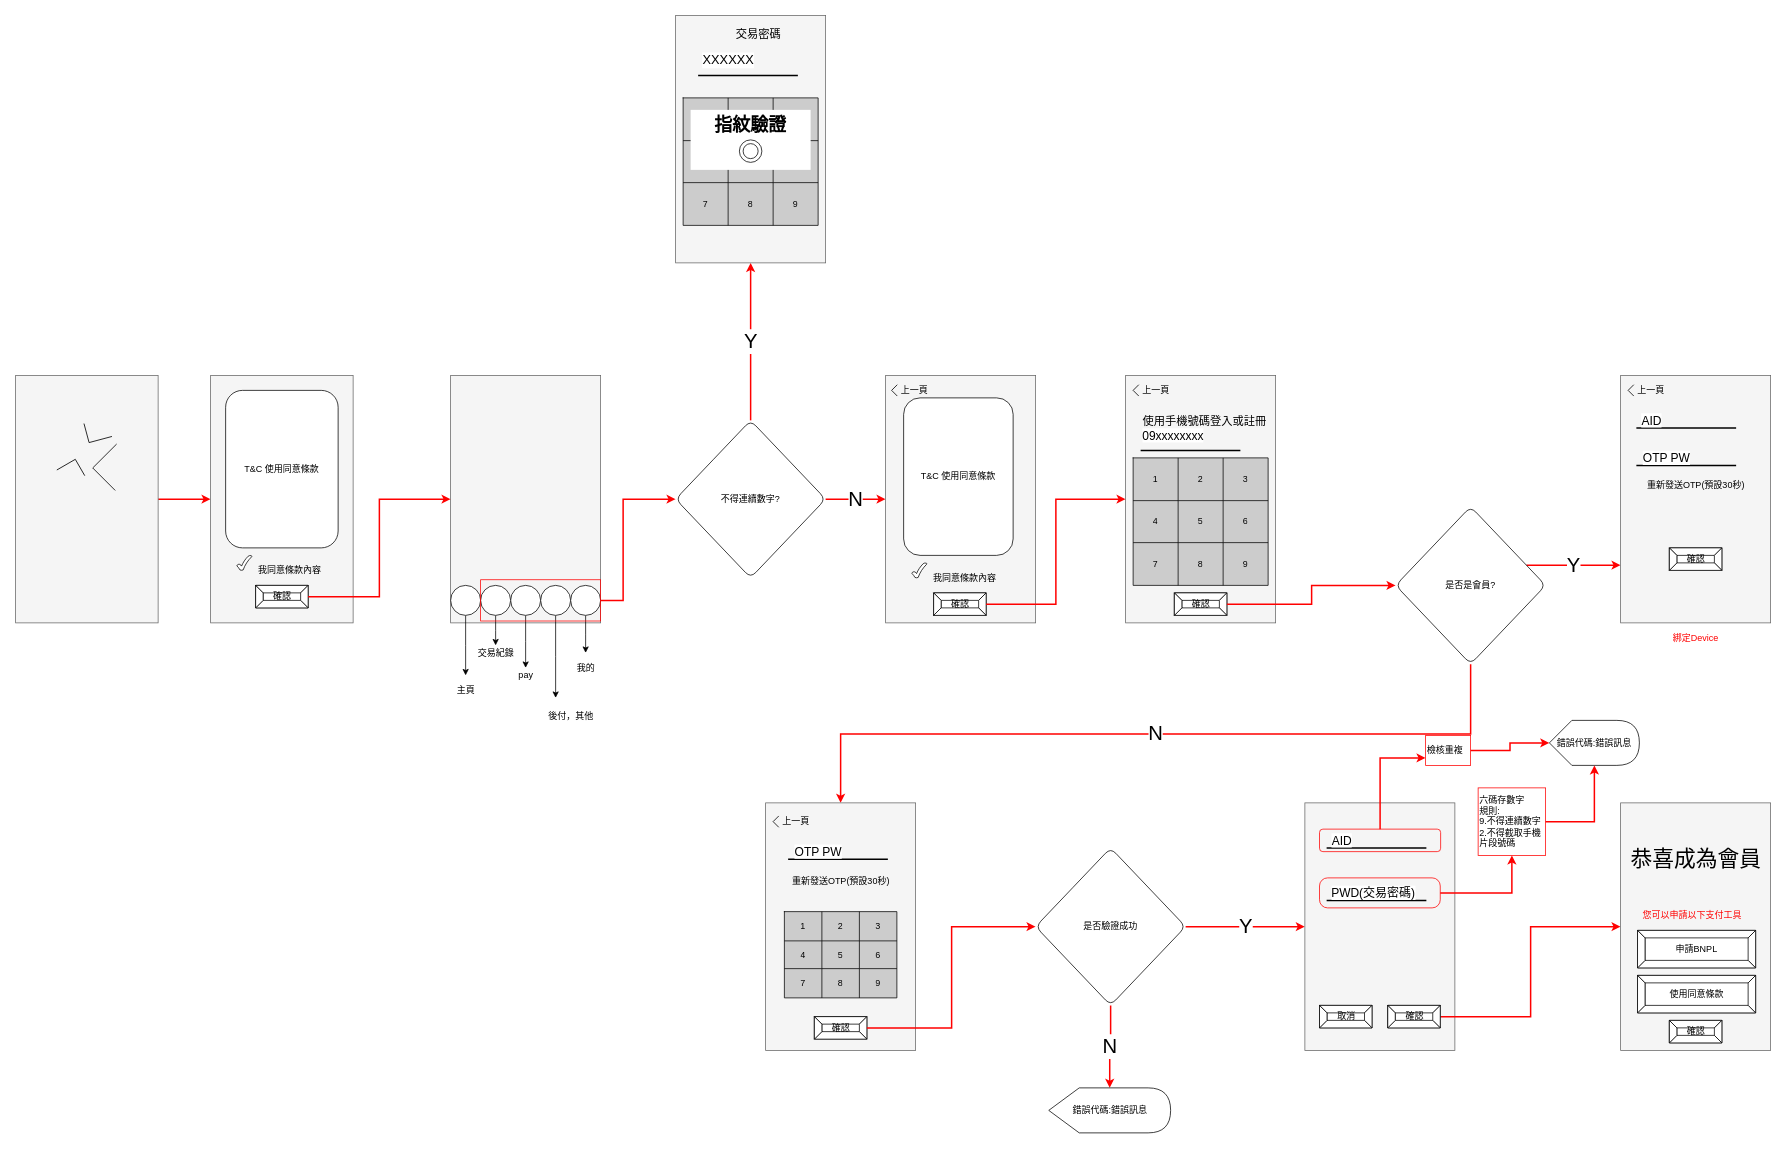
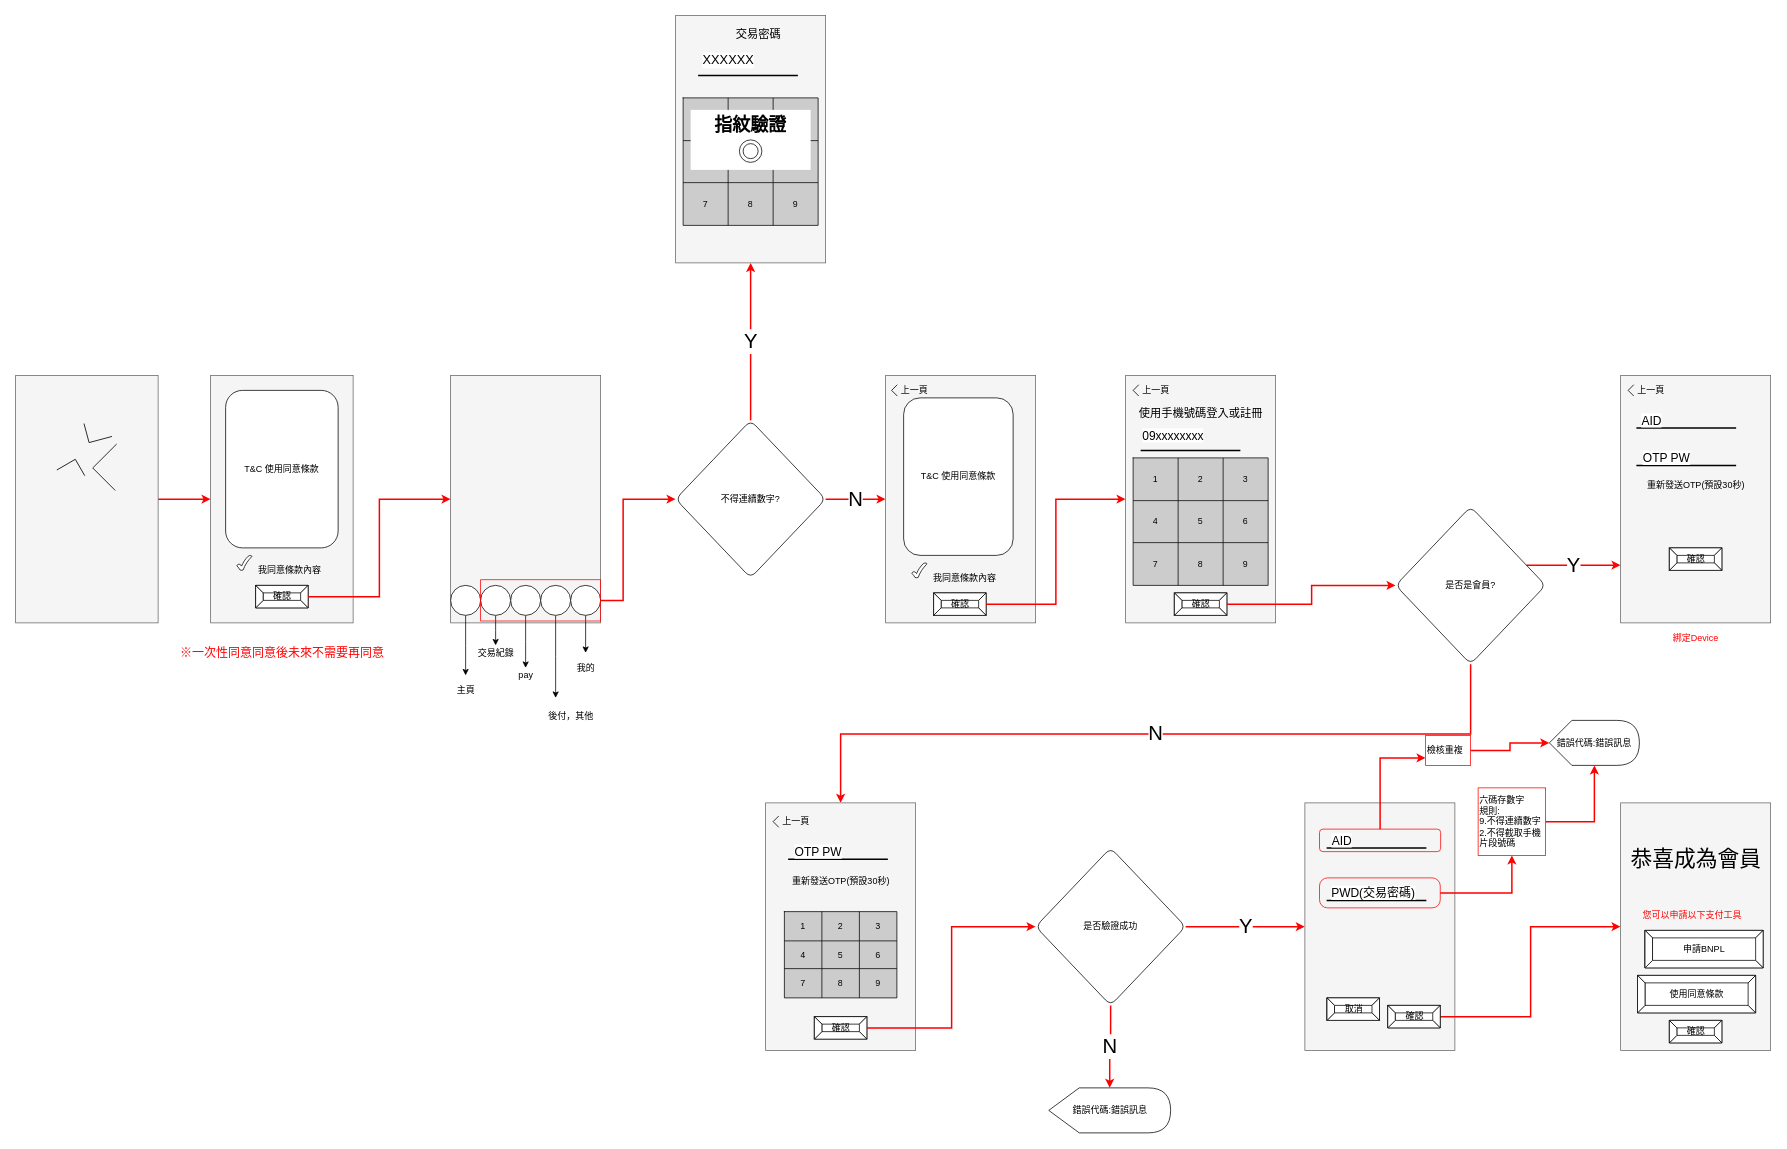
node "使用手機號碼登入或註冊": moved (1204, 420) -> (1200, 413)
node "※一次性同意同意後未來不需要再同意": added
node "申請BNPL": moved (1696, 949) -> (1704, 949)
node "取消": moved (1346, 1017) -> (1353, 1009)
